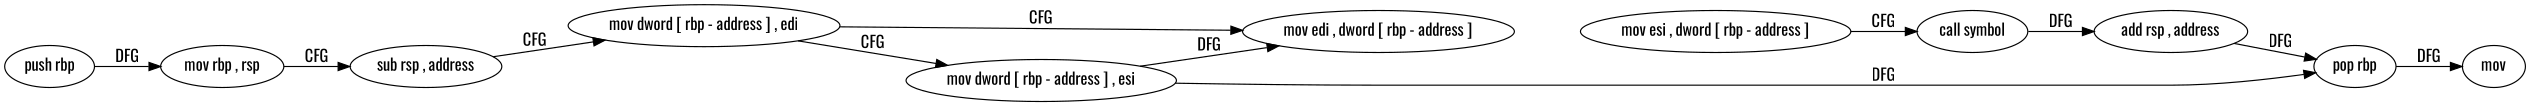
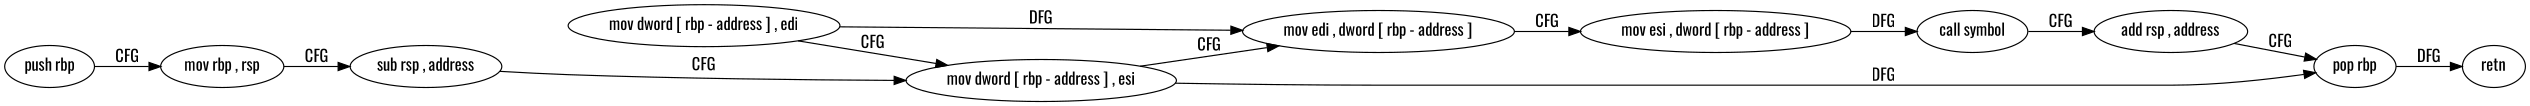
edge "mov dword [ rbp - address ] , edi" -> "mov edi , dword [ rbp - address ]": label "CFG" -> "DFG"
edge "mov esi , dword [ rbp - address ]" -> "call symbol": label "CFG" -> "DFG"
edge "call symbol" -> "add rsp , address": label "DFG" -> "CFG"
edge "mov edi , dword [ rbp - address ]" -> "mov esi , dword [ rbp - address ]": added, label "CFG"
edge "add rsp , address" -> "pop rbp": label "DFG" -> "CFG"
edge "mov dword [ rbp - address ] , esi" -> "mov edi , dword [ rbp - address ]": label "DFG" -> "CFG"
edge "sub rsp , address" -> "mov dword [ rbp - address ] , edi": now "sub rsp , address" -> "mov dword [ rbp - address ] , esi"
edge "push rbp" -> "mov rbp , rsp": label "DFG" -> "CFG"
node "mov": label "mov" -> "retn"
